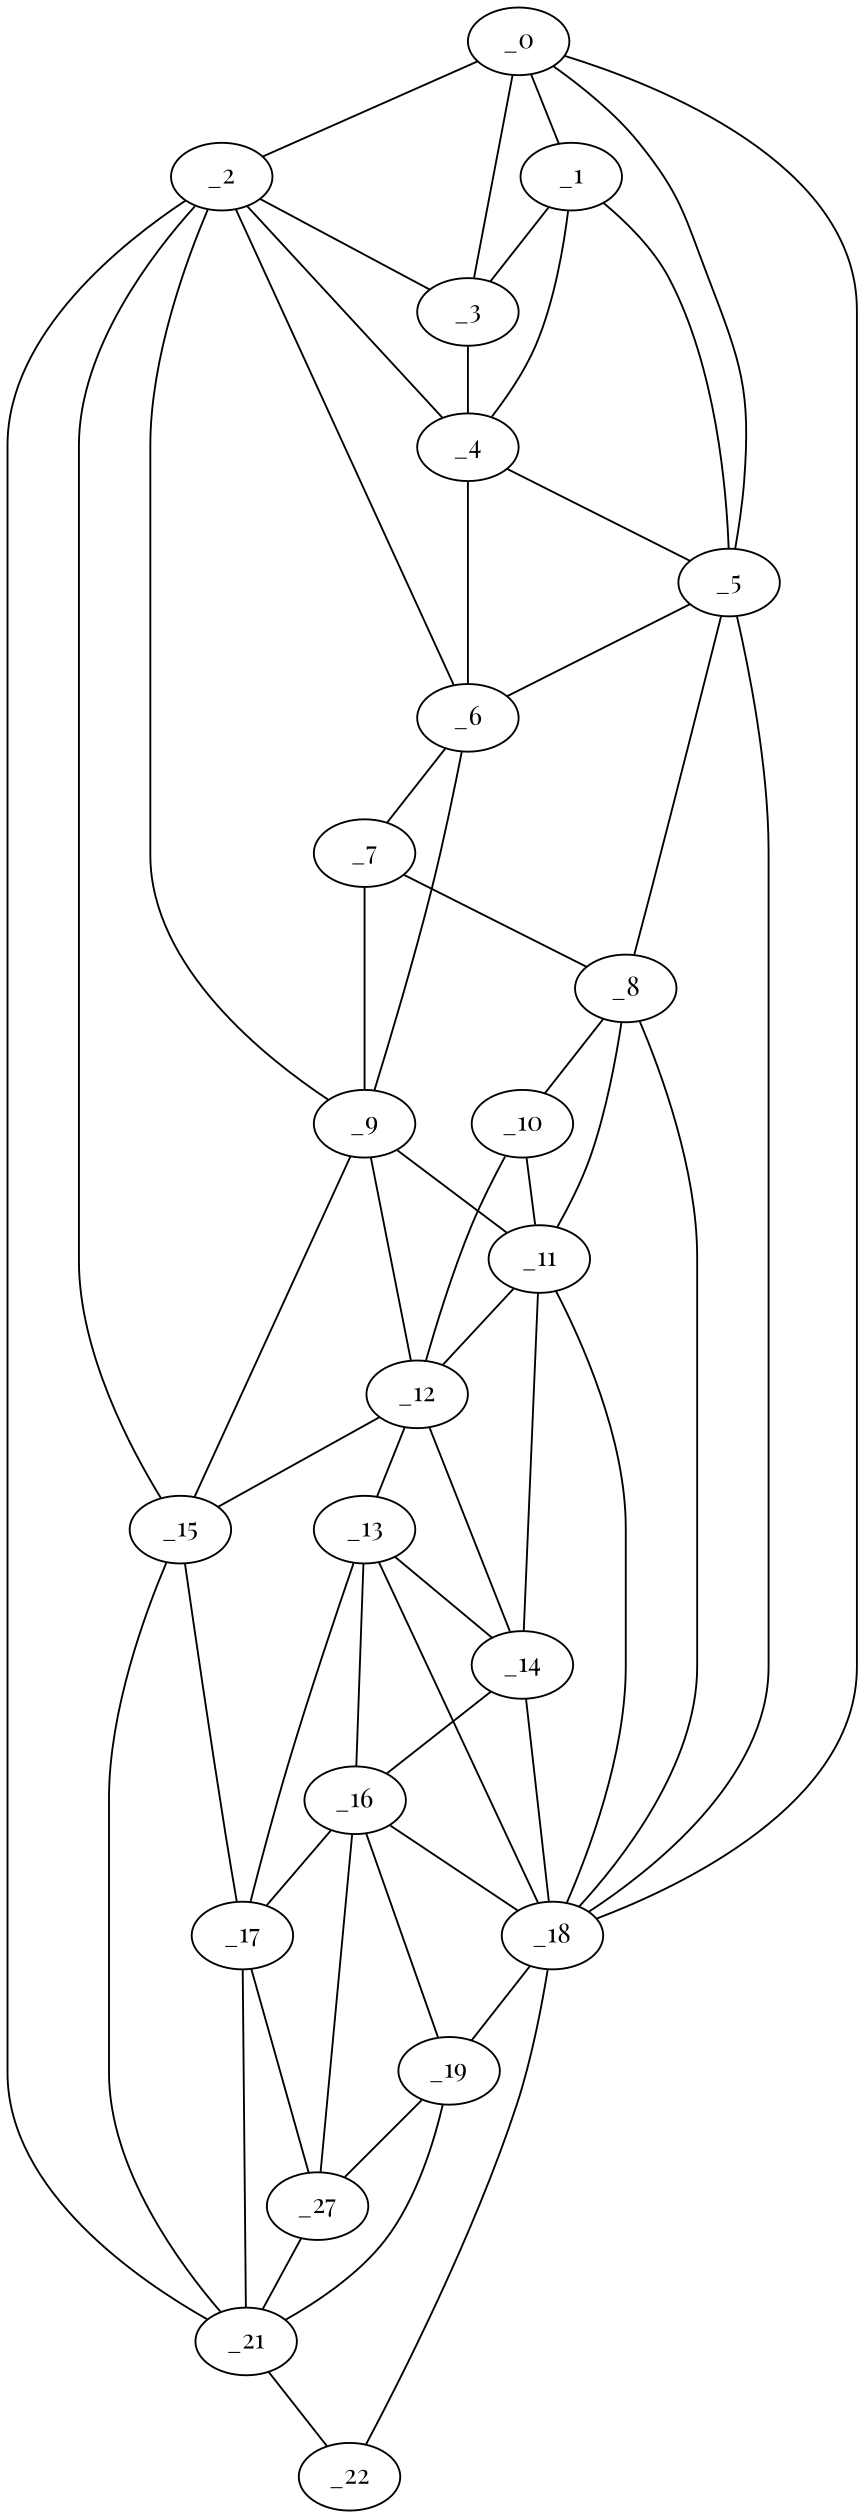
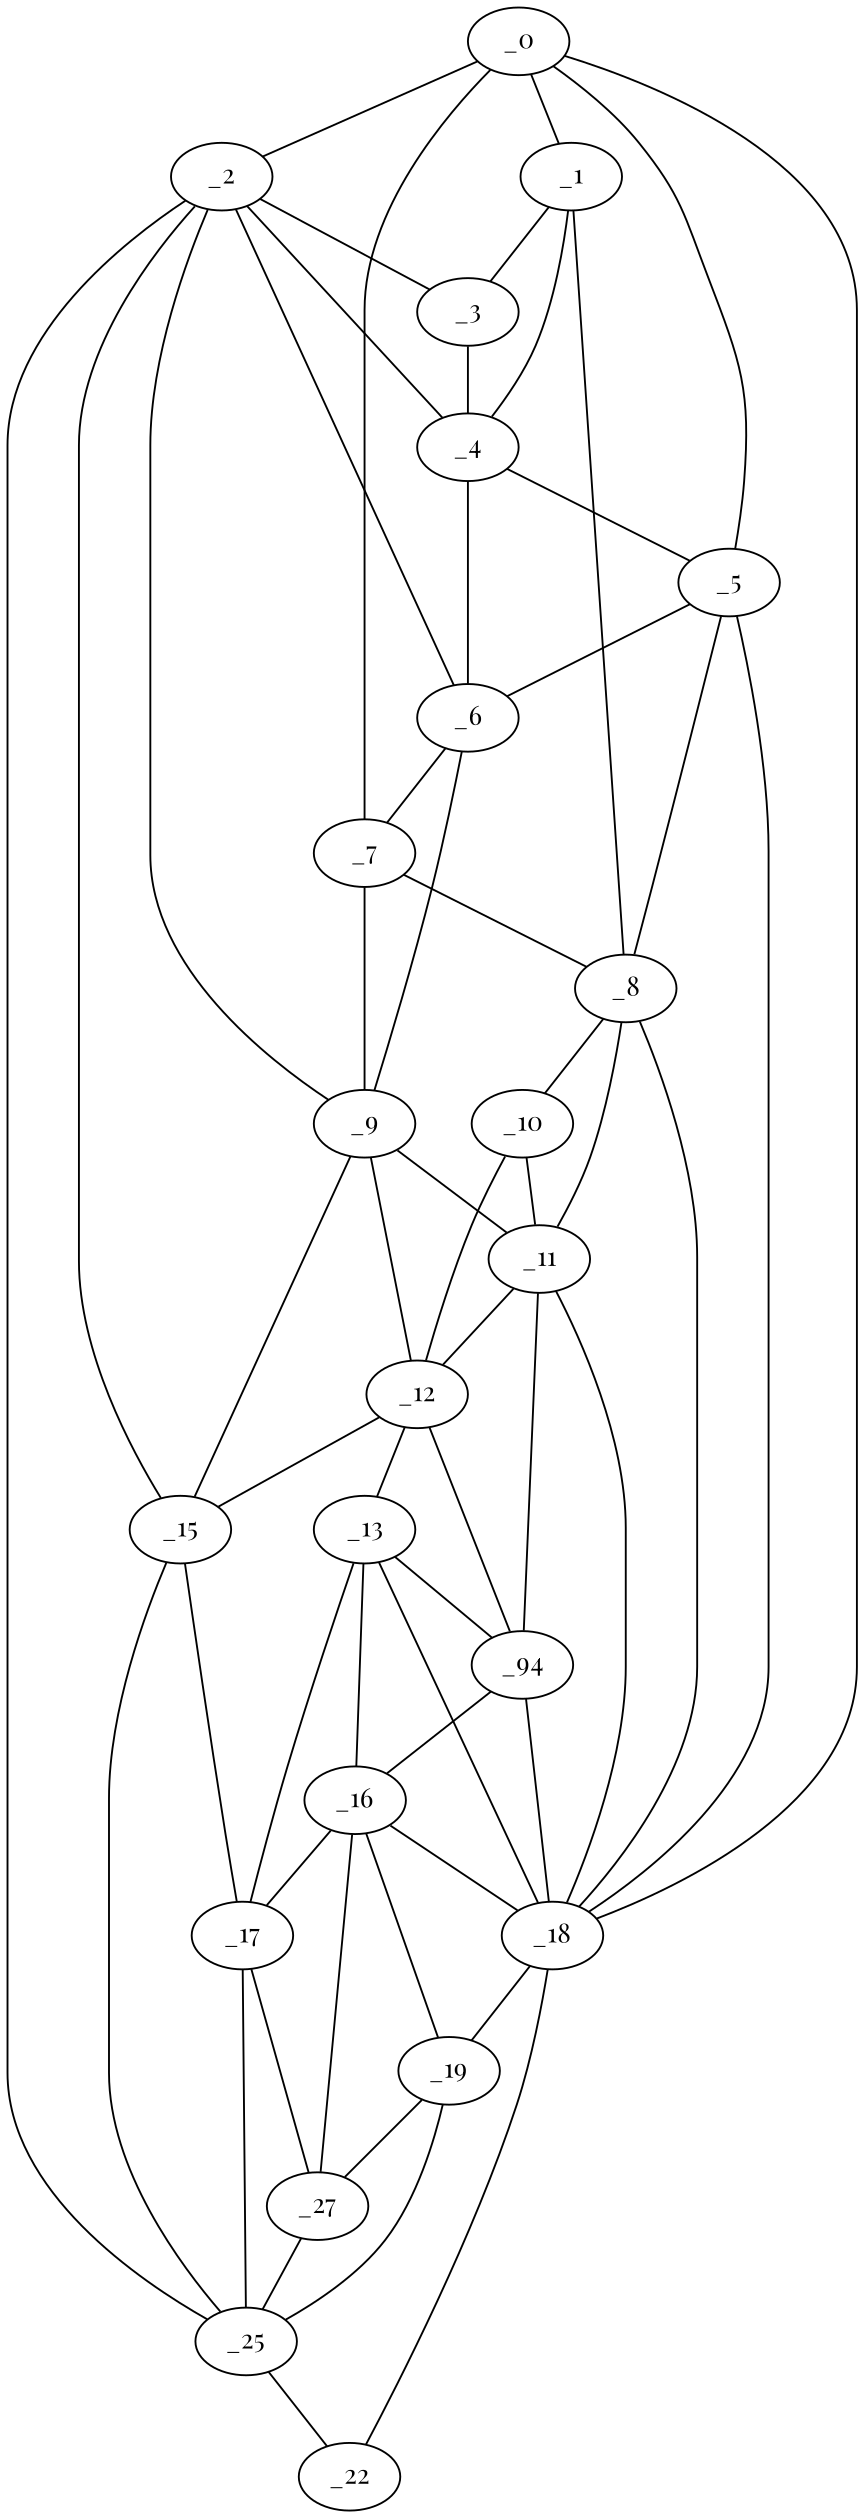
edge "_0" -- "_3": now "_0" -- "_7"
edge "_1" -- "_5": now "_1" -- "_8"
node "_14": label "_14" -> "_94"
node "_21": label "_21" -> "_25"
